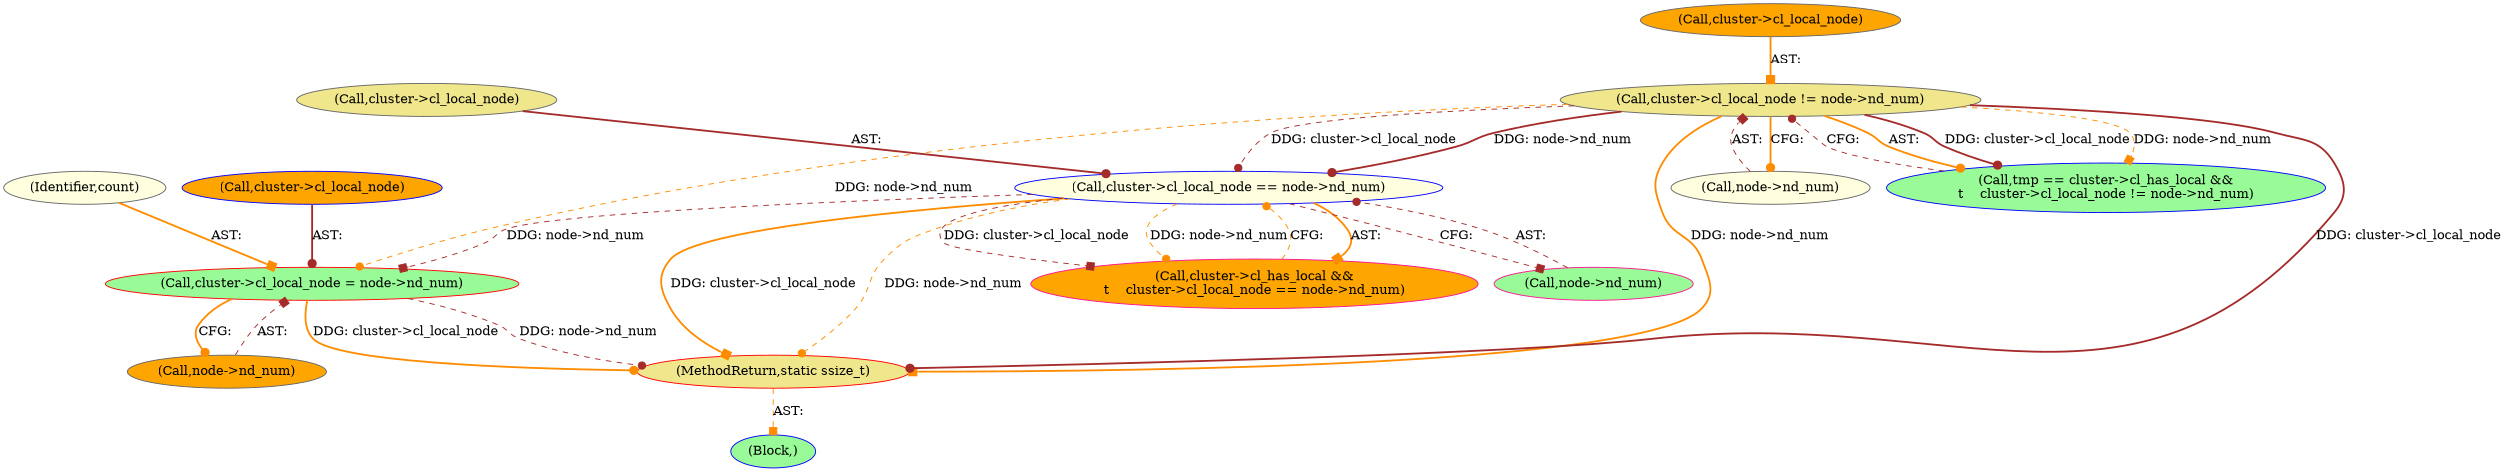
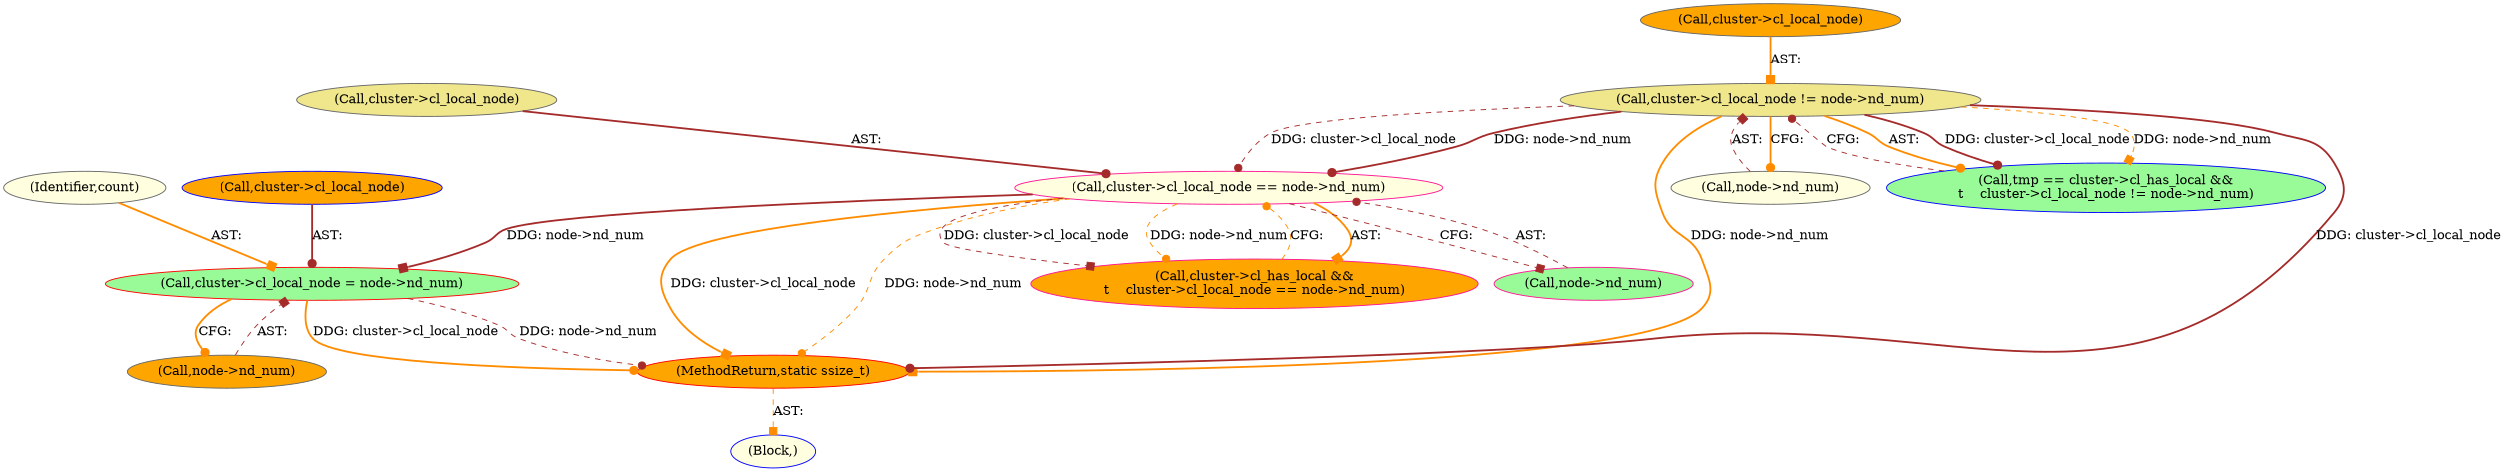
edge "(Call,cluster->cl_local_node != node->nd_num)" -> "(Call,cluster->cl_local_node = node->nd_num)": removed, label "DDG: node->nd_num"
node "(Call,cluster->cl_local_node == node->nd_num)": color blue -> deeppink
edge "(Call,cluster->cl_local_node == node->nd_num)" -> "(Call,cluster->cl_local_node = node->nd_num)": style dashed -> bold
node "(MethodReturn,static ssize_t)": fillcolor khaki -> orange
node "(Block,)": fillcolor palegreen -> lightyellow
